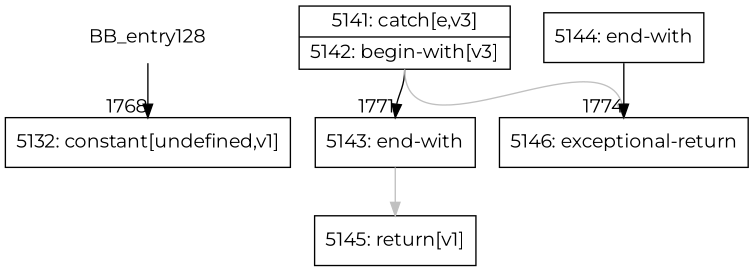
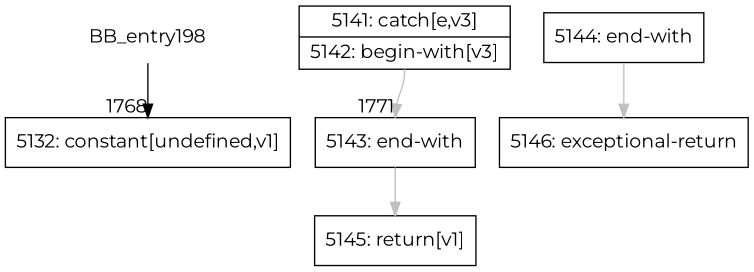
node "BB_entry128": label "BB_entry128" -> "BB_entry198"
edge "5144: end-with" -> "5146: exceptional-return": color black -> gray
edge "5141: catch[e,v3]" -> "5143: end-with": color black -> gray
edge "5141: catch[e,v3]" -> "5146: exceptional-return": removed
